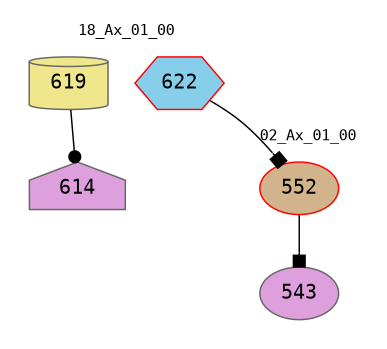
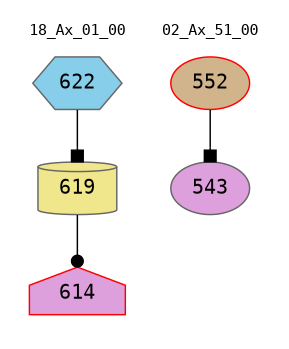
node "622": color red -> gray40
edge "622" -> "552": now "622" -> "619"
cluster "02_Ax_01_00": label "02_Ax_01_00" -> "02_Ax_51_00"
node "614": color gray40 -> red
